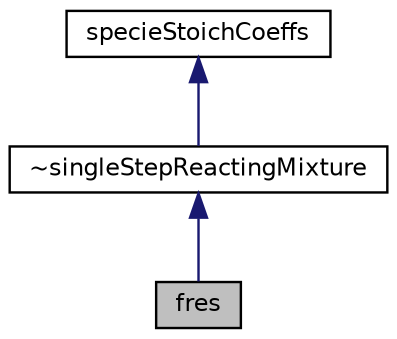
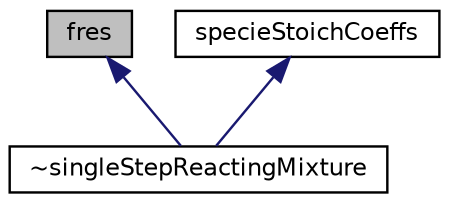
edge "fres" -> "~singleStepReactingMixture": reversed
